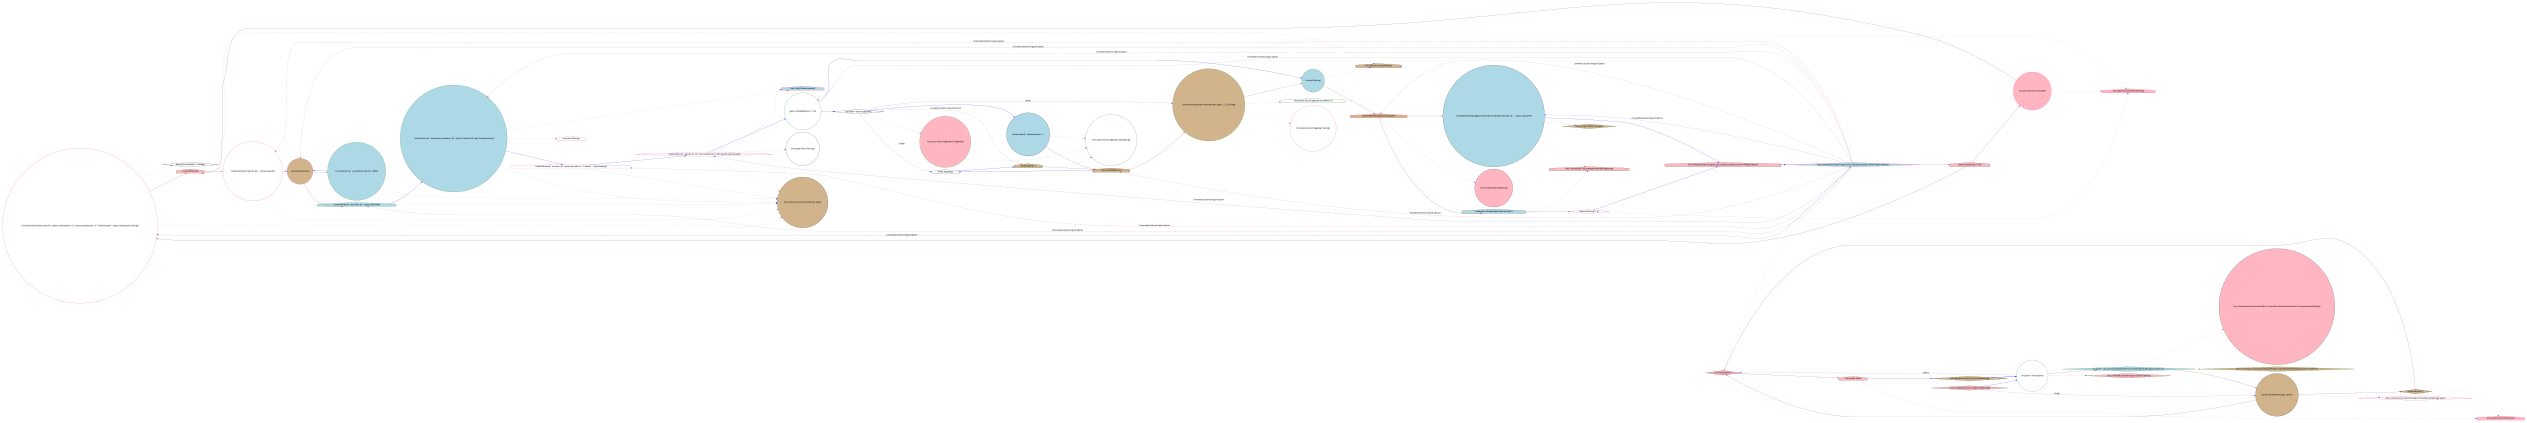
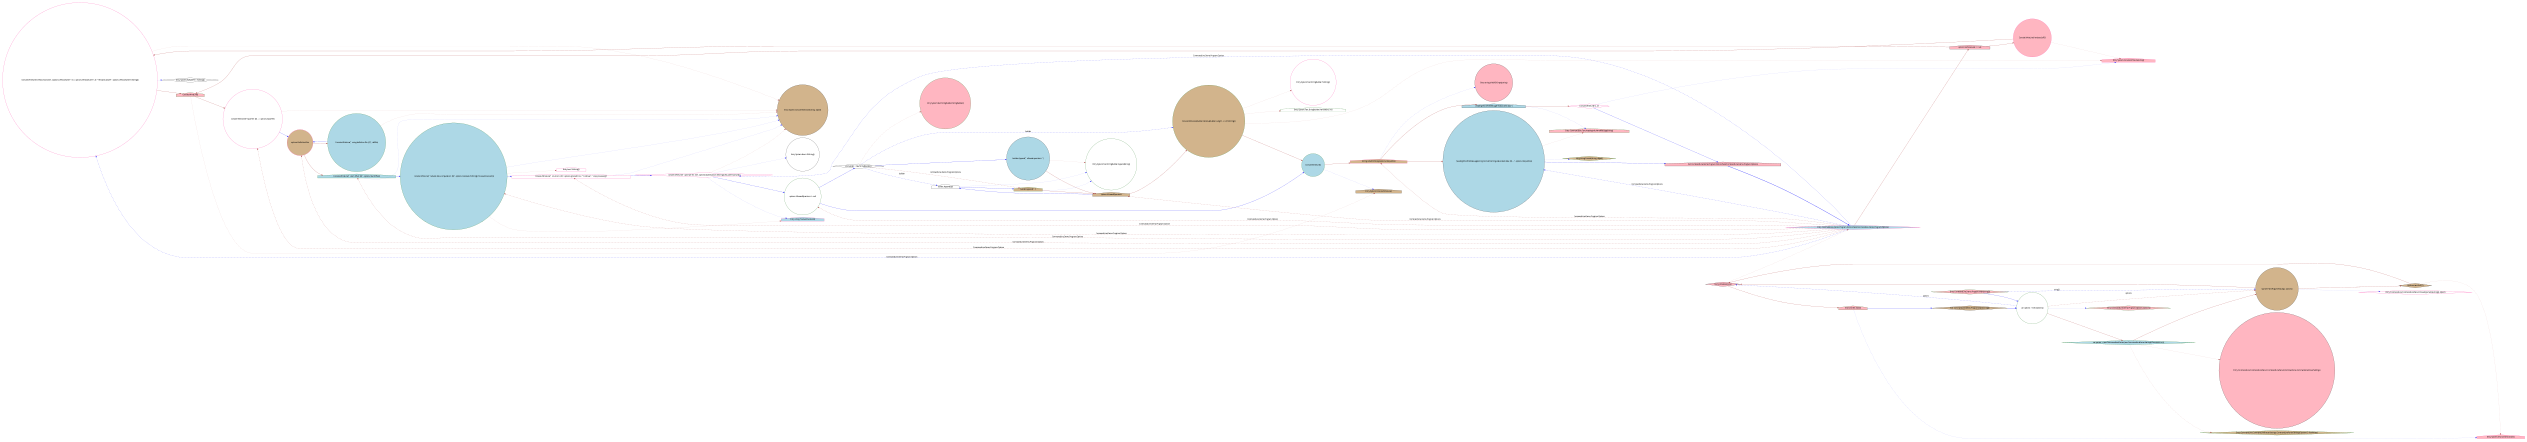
edge "var options = new Options()" -> "!parser.ParseArguments(args, options)": added, label "options"
